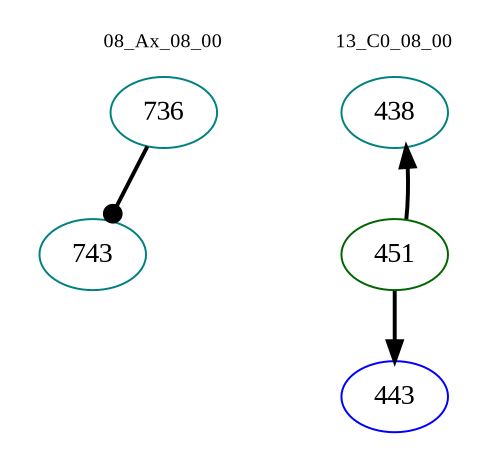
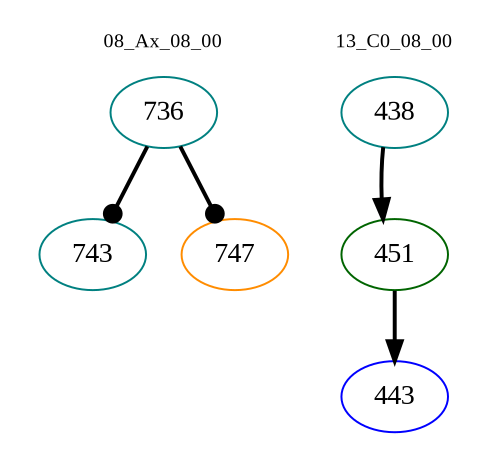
edge "451" -> "438": reversed
node "747": added
